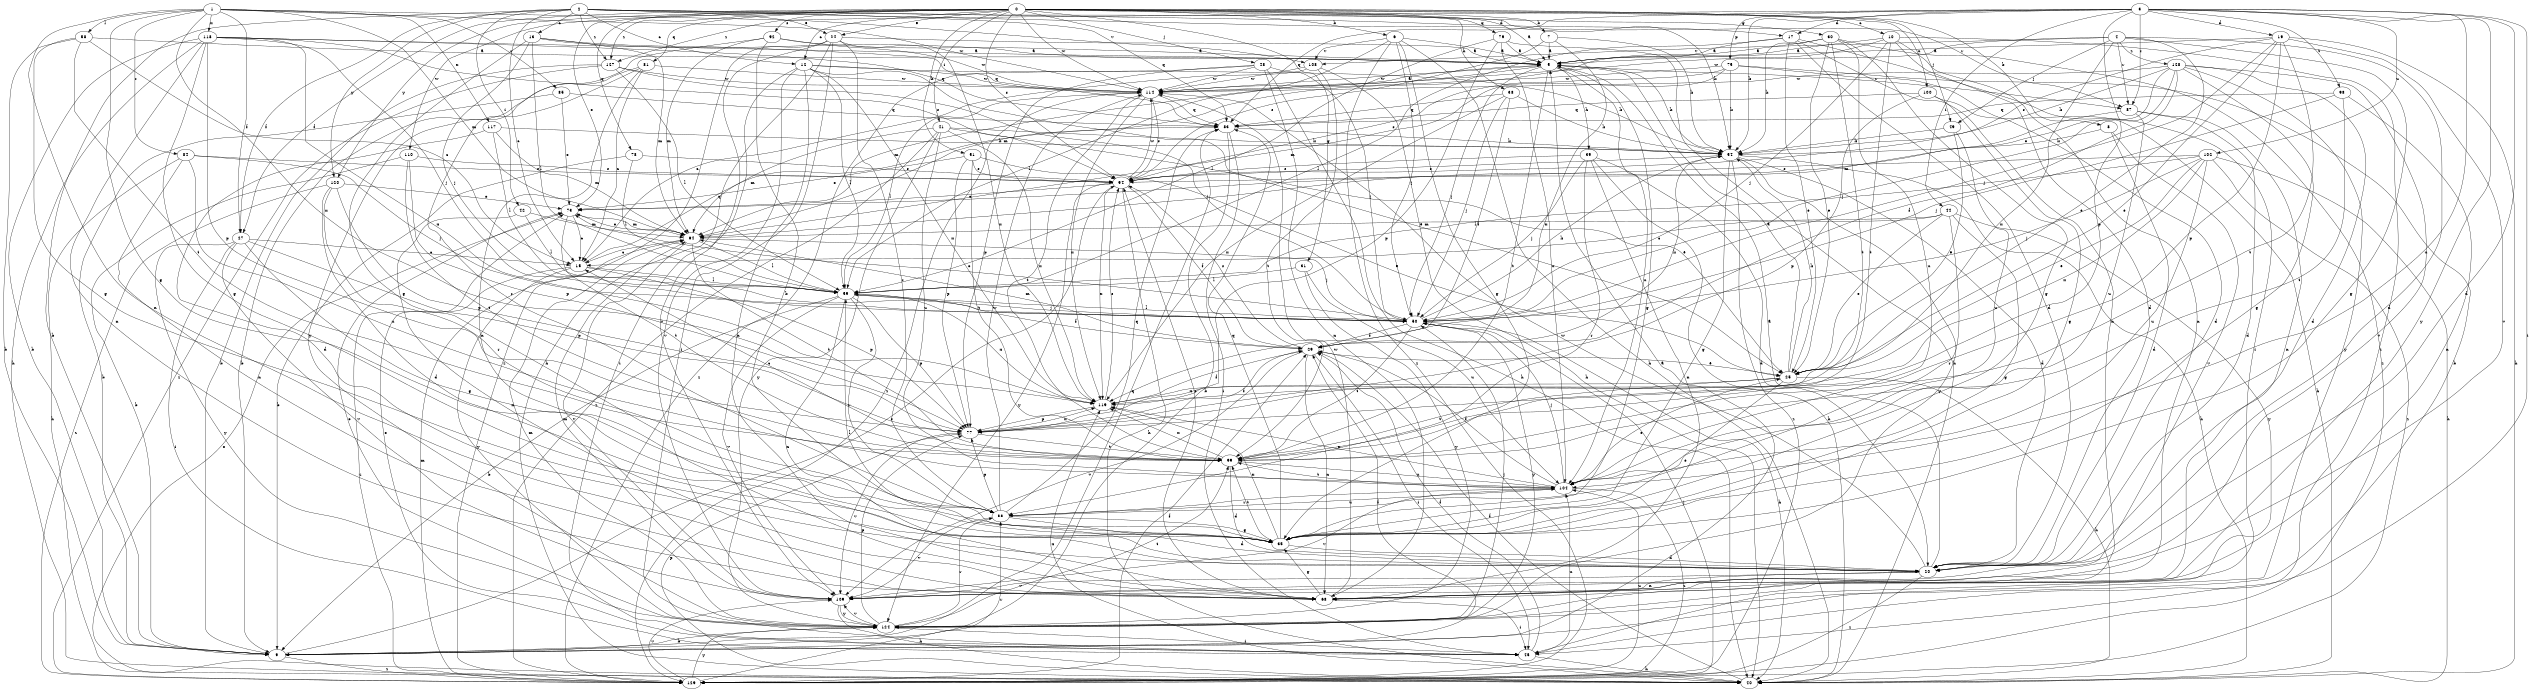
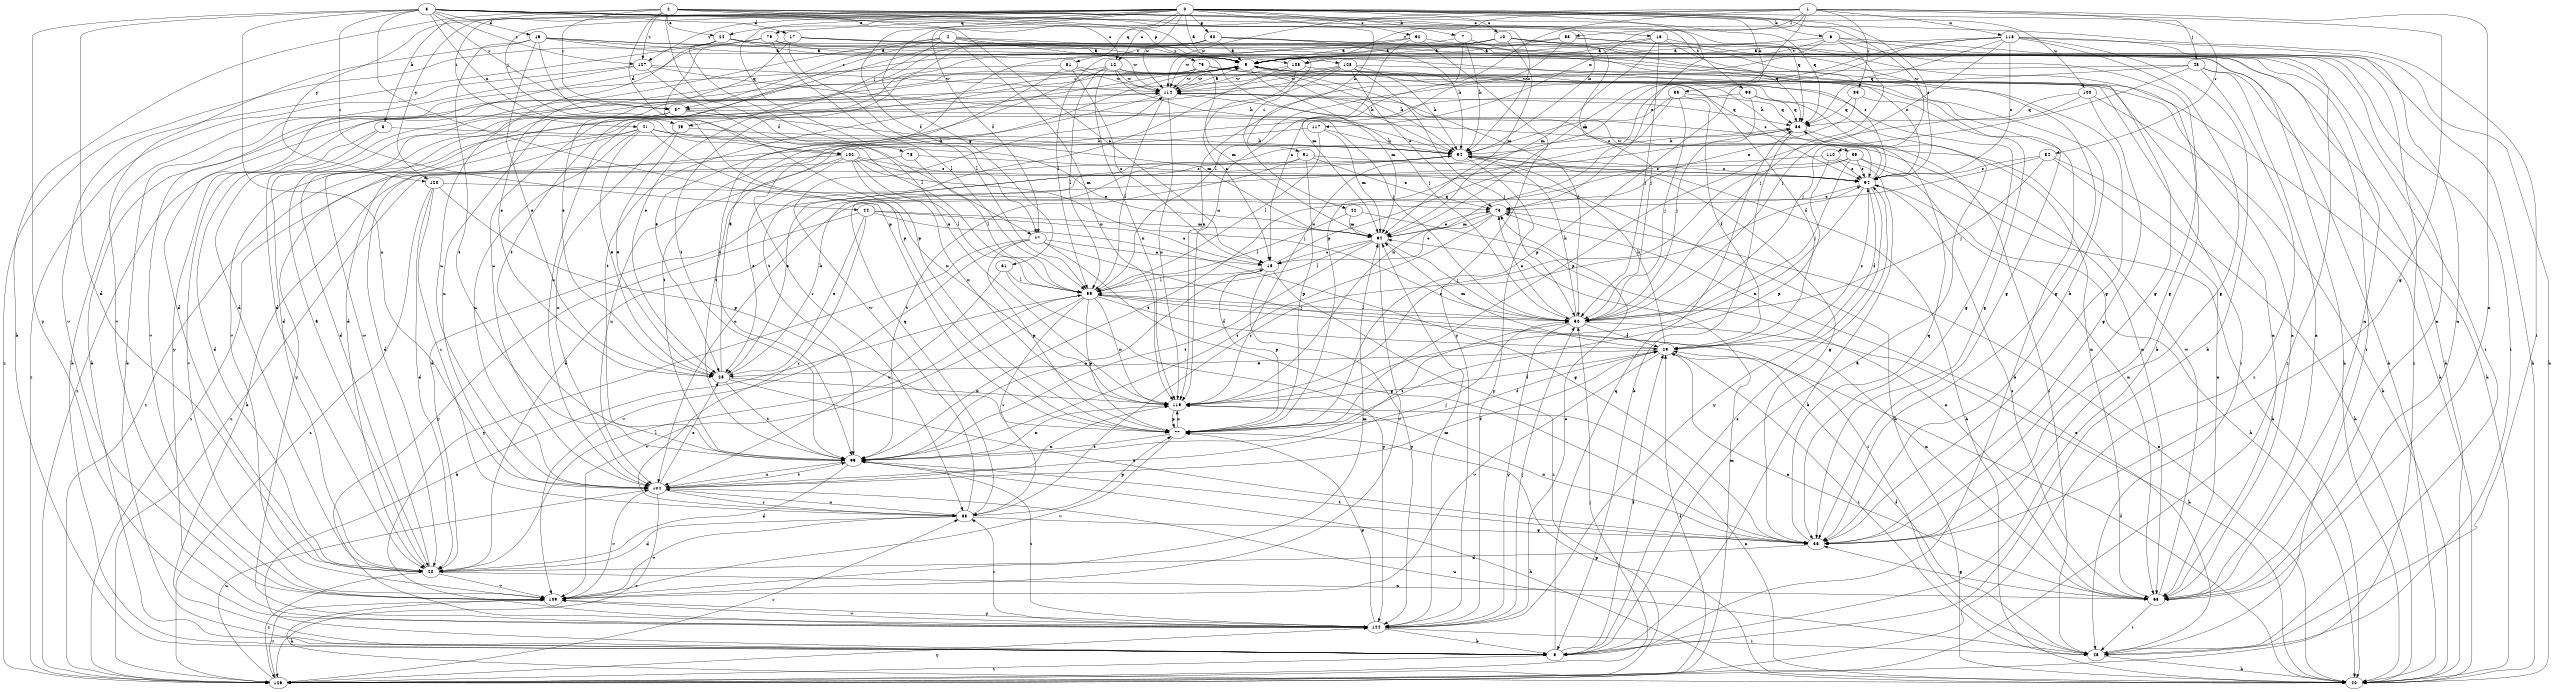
edge "2" -> "17": now "2" -> "102"
edge "24" -> "88": removed, label "r"
edge "25" -> "40": now "99" -> "40"
